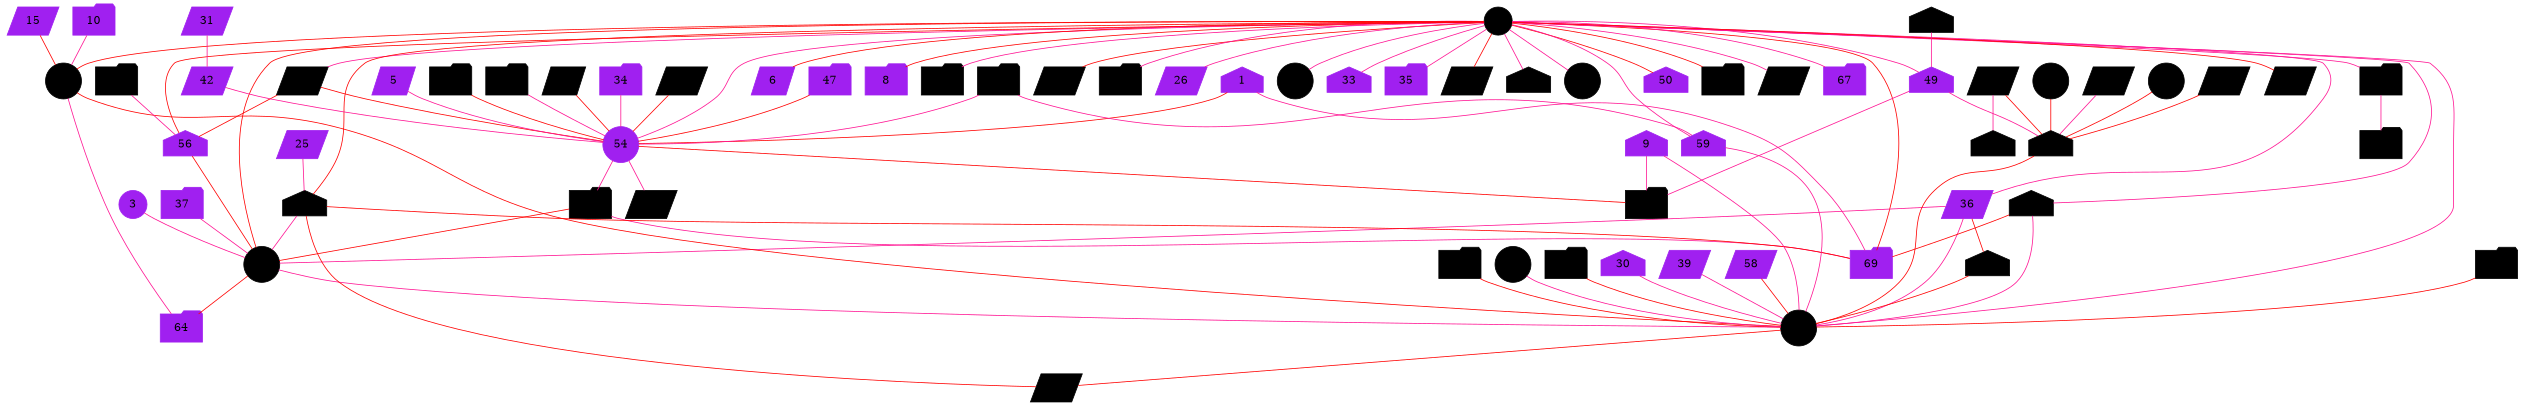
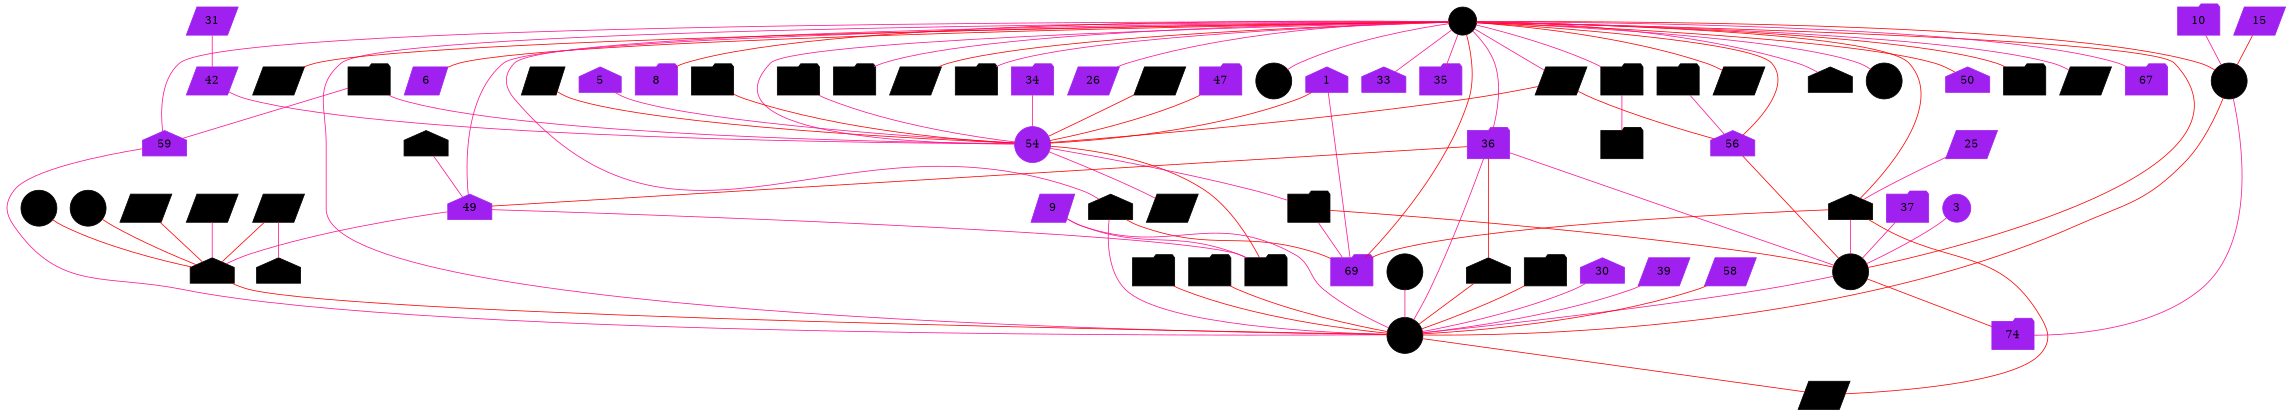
node "5": shape parallelogram -> house
node "9": shape house -> parallelogram
edge "36" -- "49": added
node "36": shape parallelogram -> folder
node "64": label "64" -> "74"
